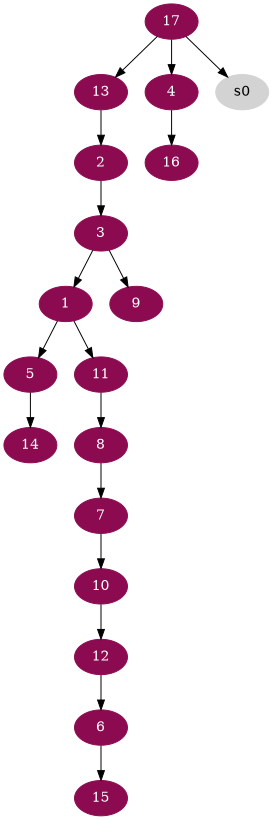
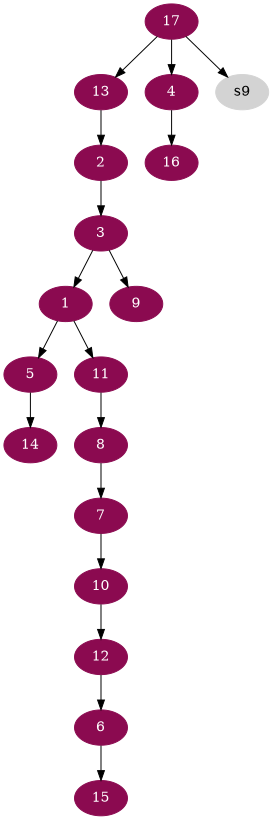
node "s0": label "s0" -> "s9"
